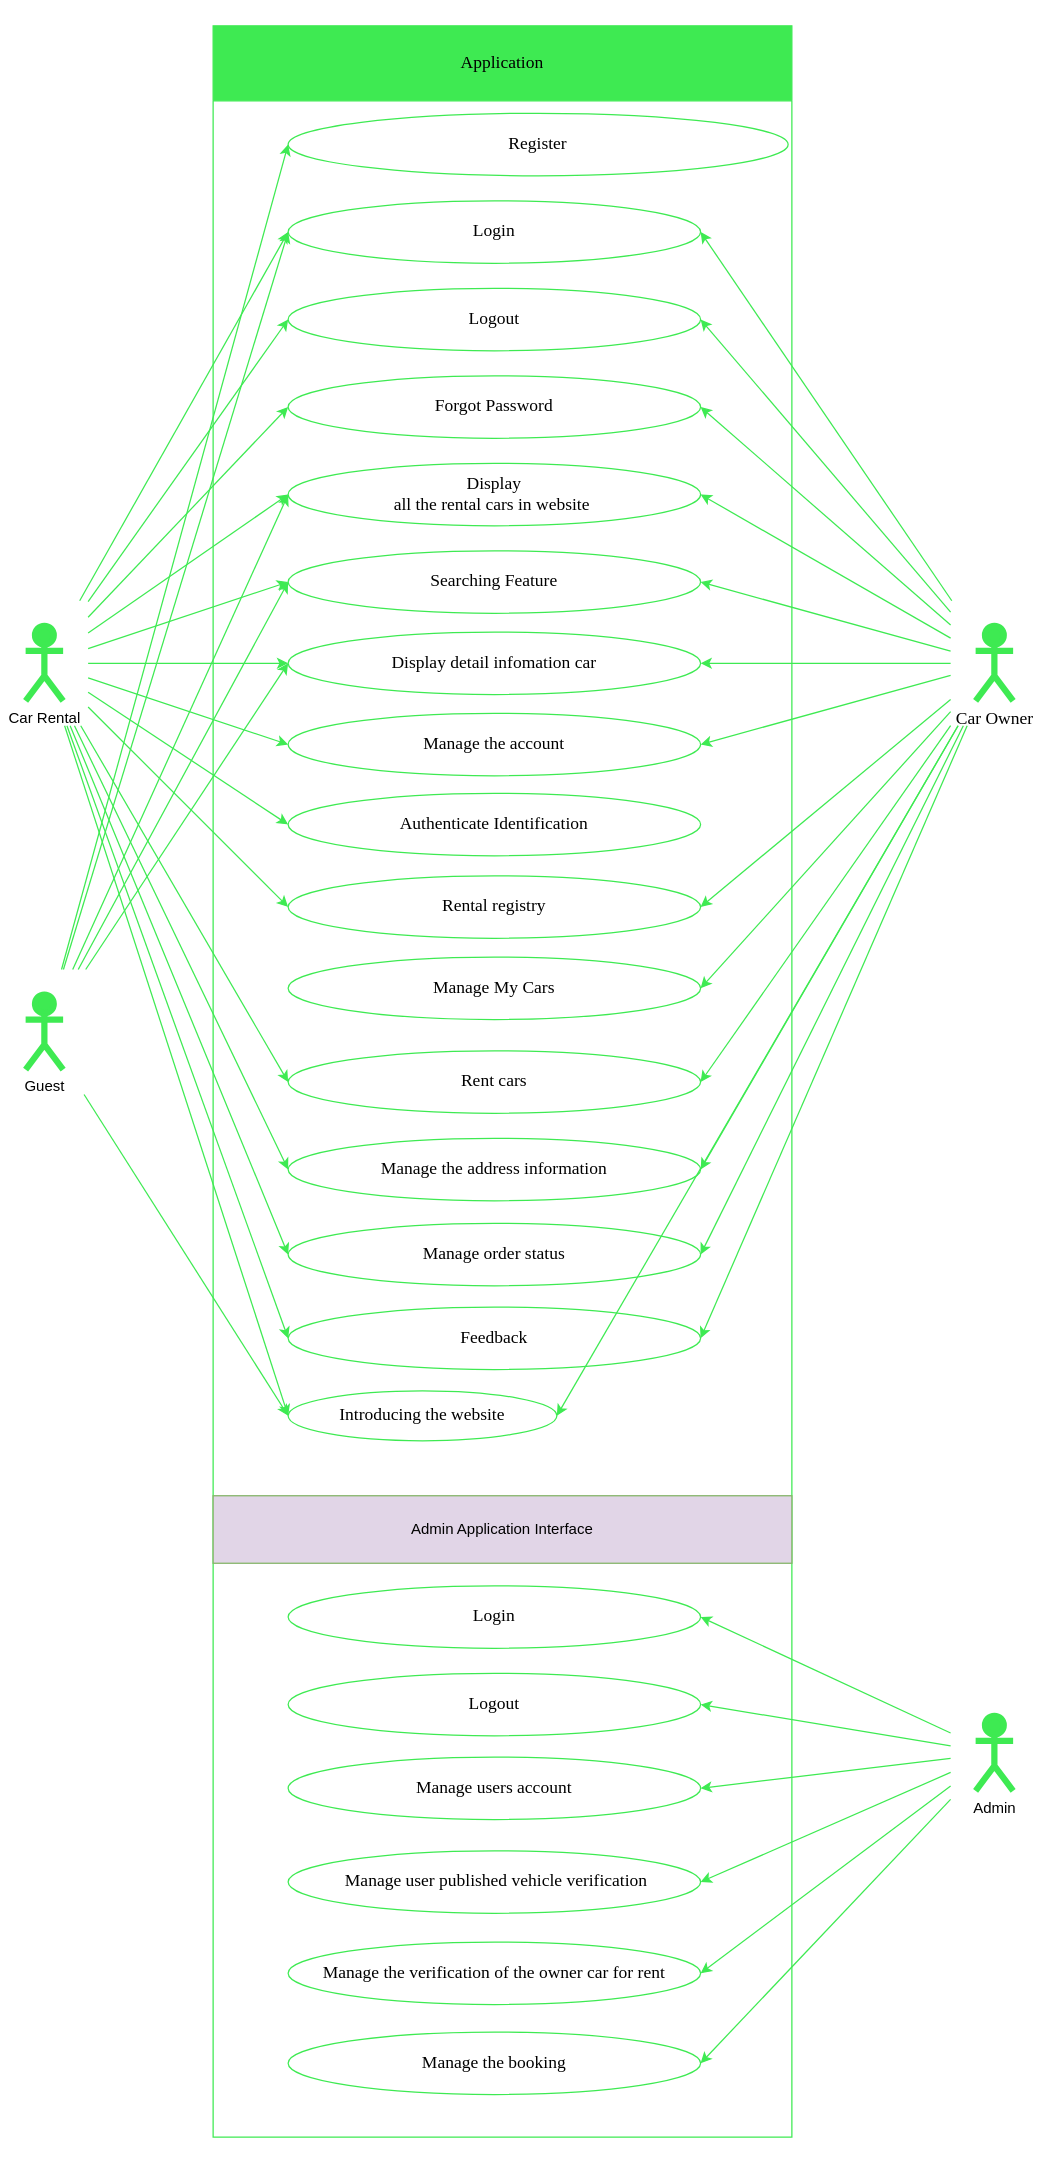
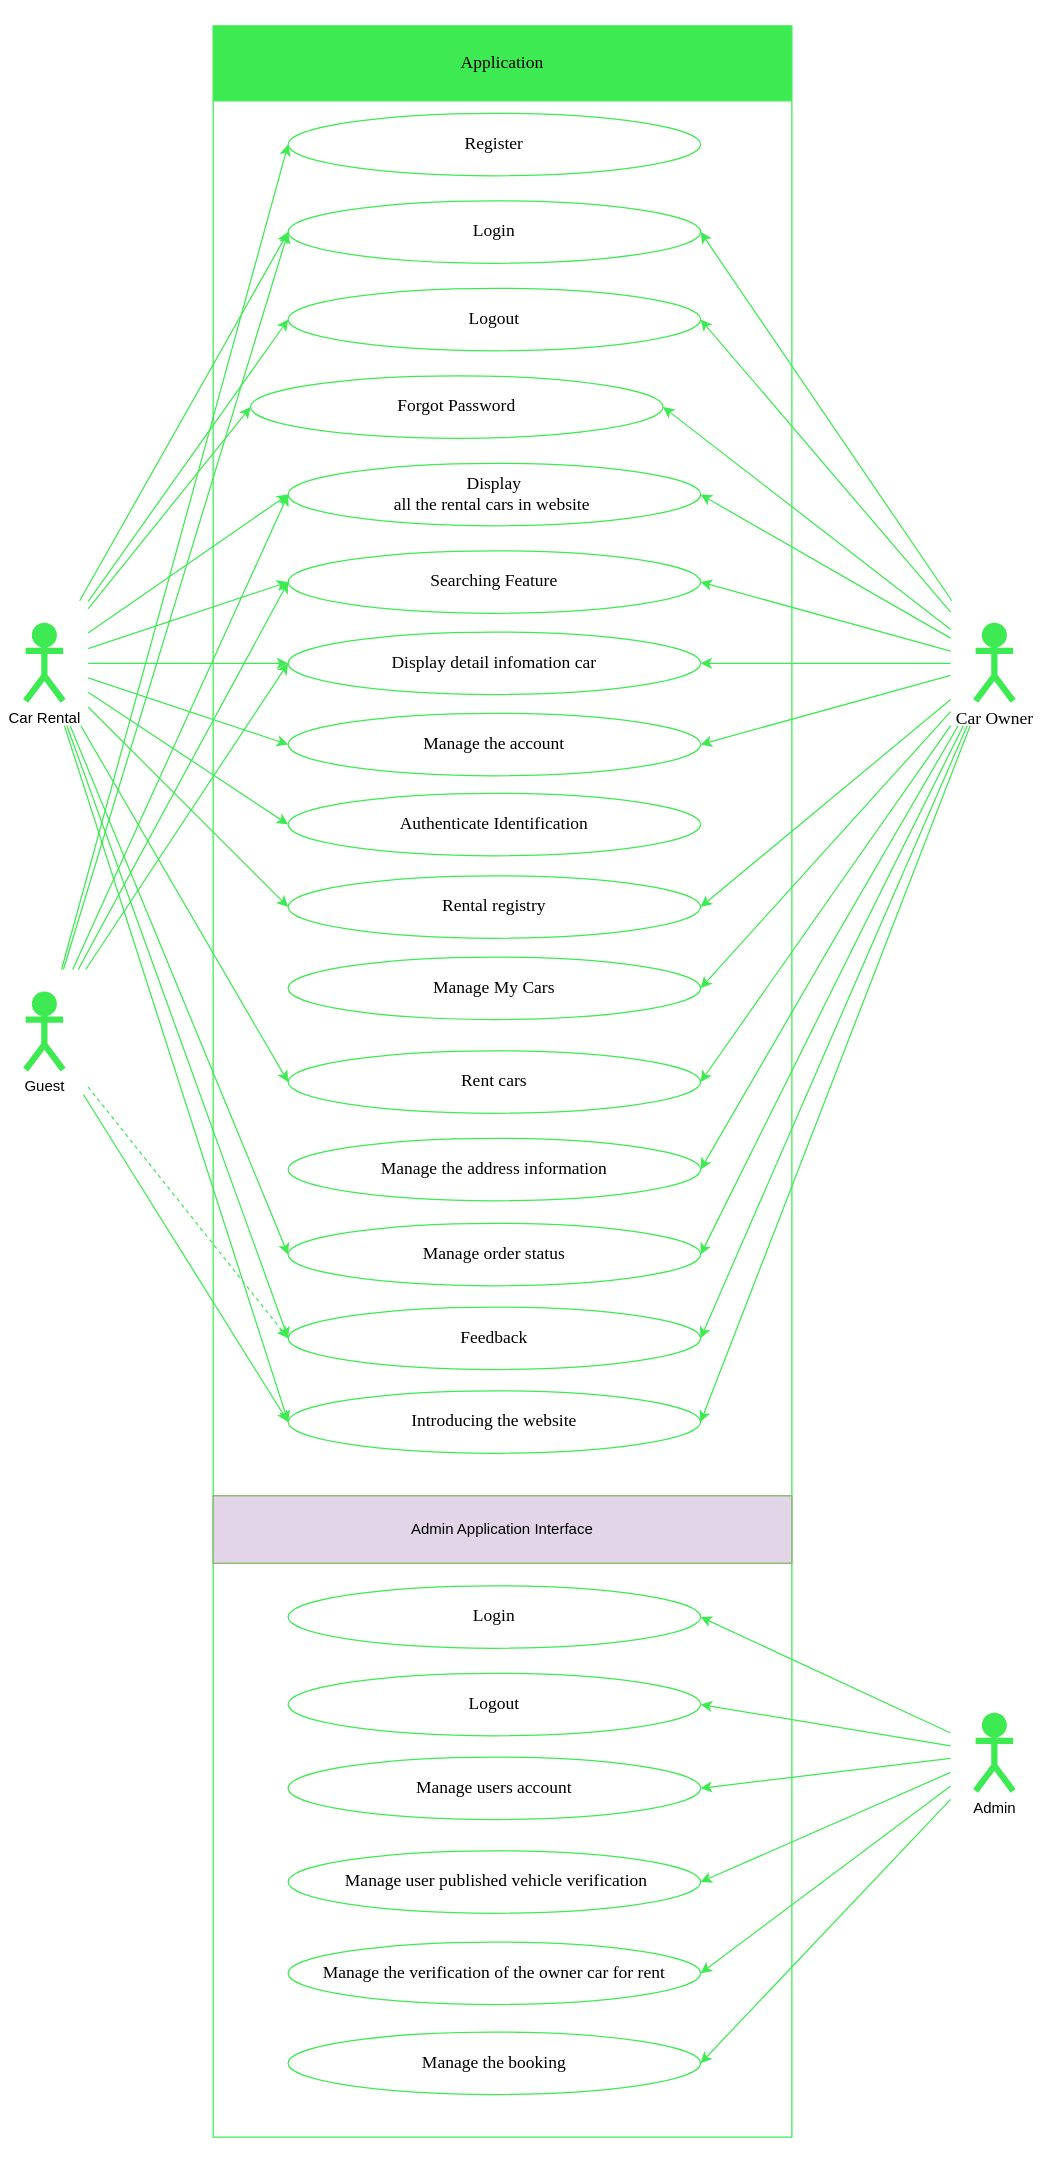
node "Register": size 500x63 -> 413x63
node "Forgot Password": moved (494, 407) -> (457, 407)
edge "Car Rental" -> "Manage the address information": removed
edge "Guest" -> "Feedback": added
node "Introducing the website": size 269x50 -> 413x63
